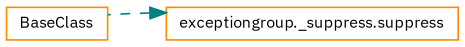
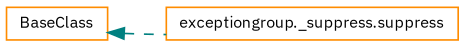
edge "BaseClass" -> "exceptiongroup._suppress.suppress": reversed
